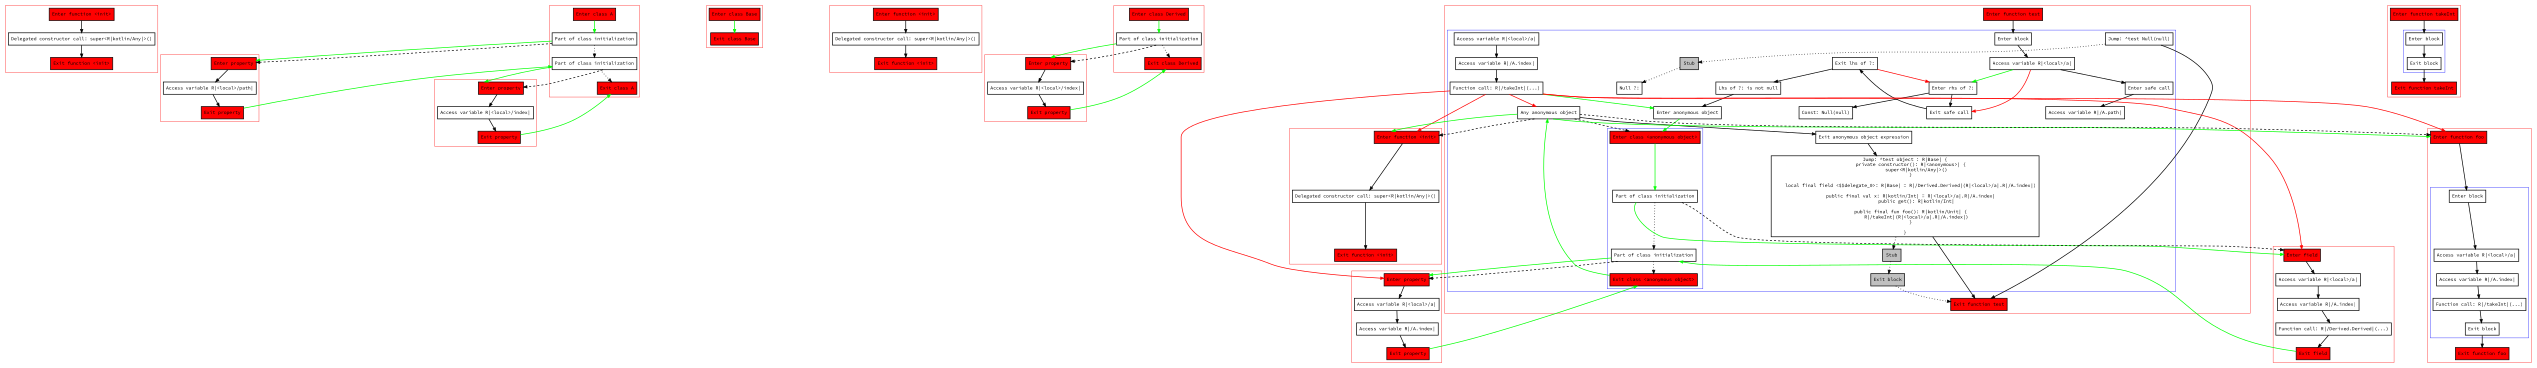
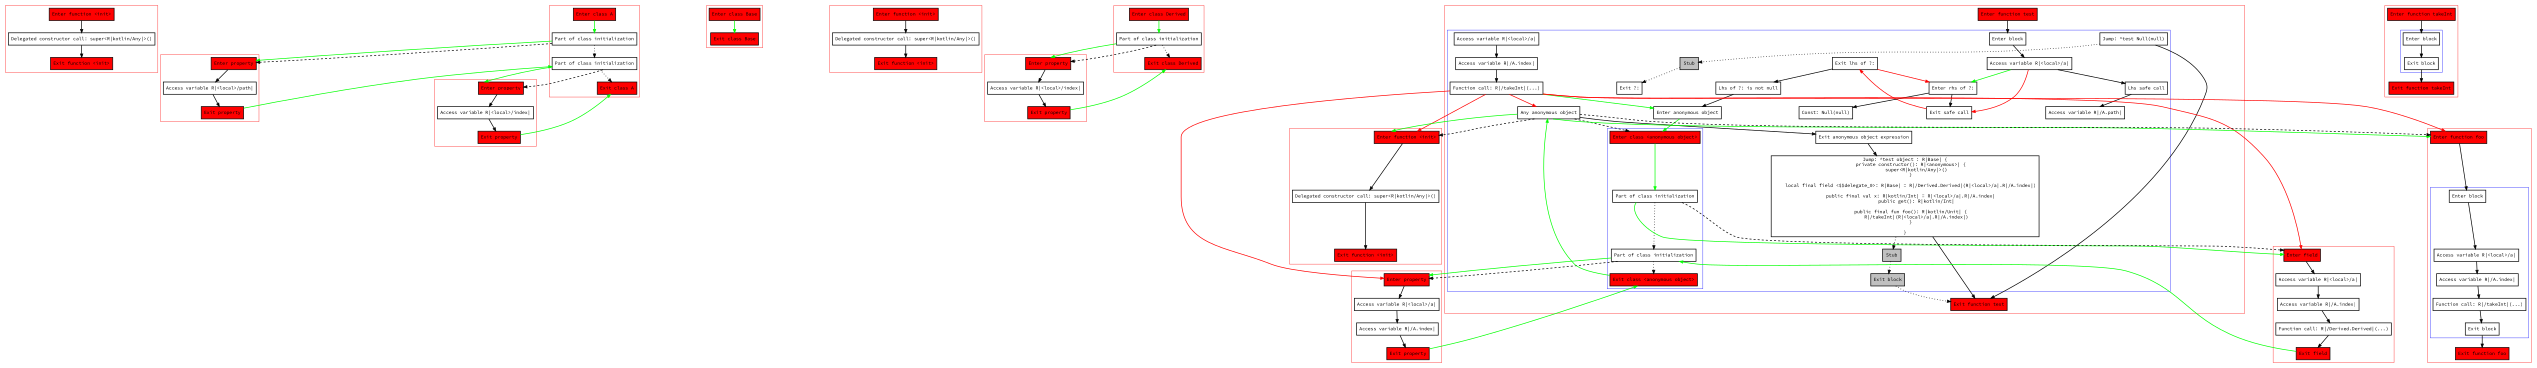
node "Null ?:": label "Null ?:" -> "Exit ?:"
node "Enter safe call": label "Enter safe call" -> "Lhs safe call"
edge "Exit safe call" -> "Exit lhs of ?:": color black -> red
